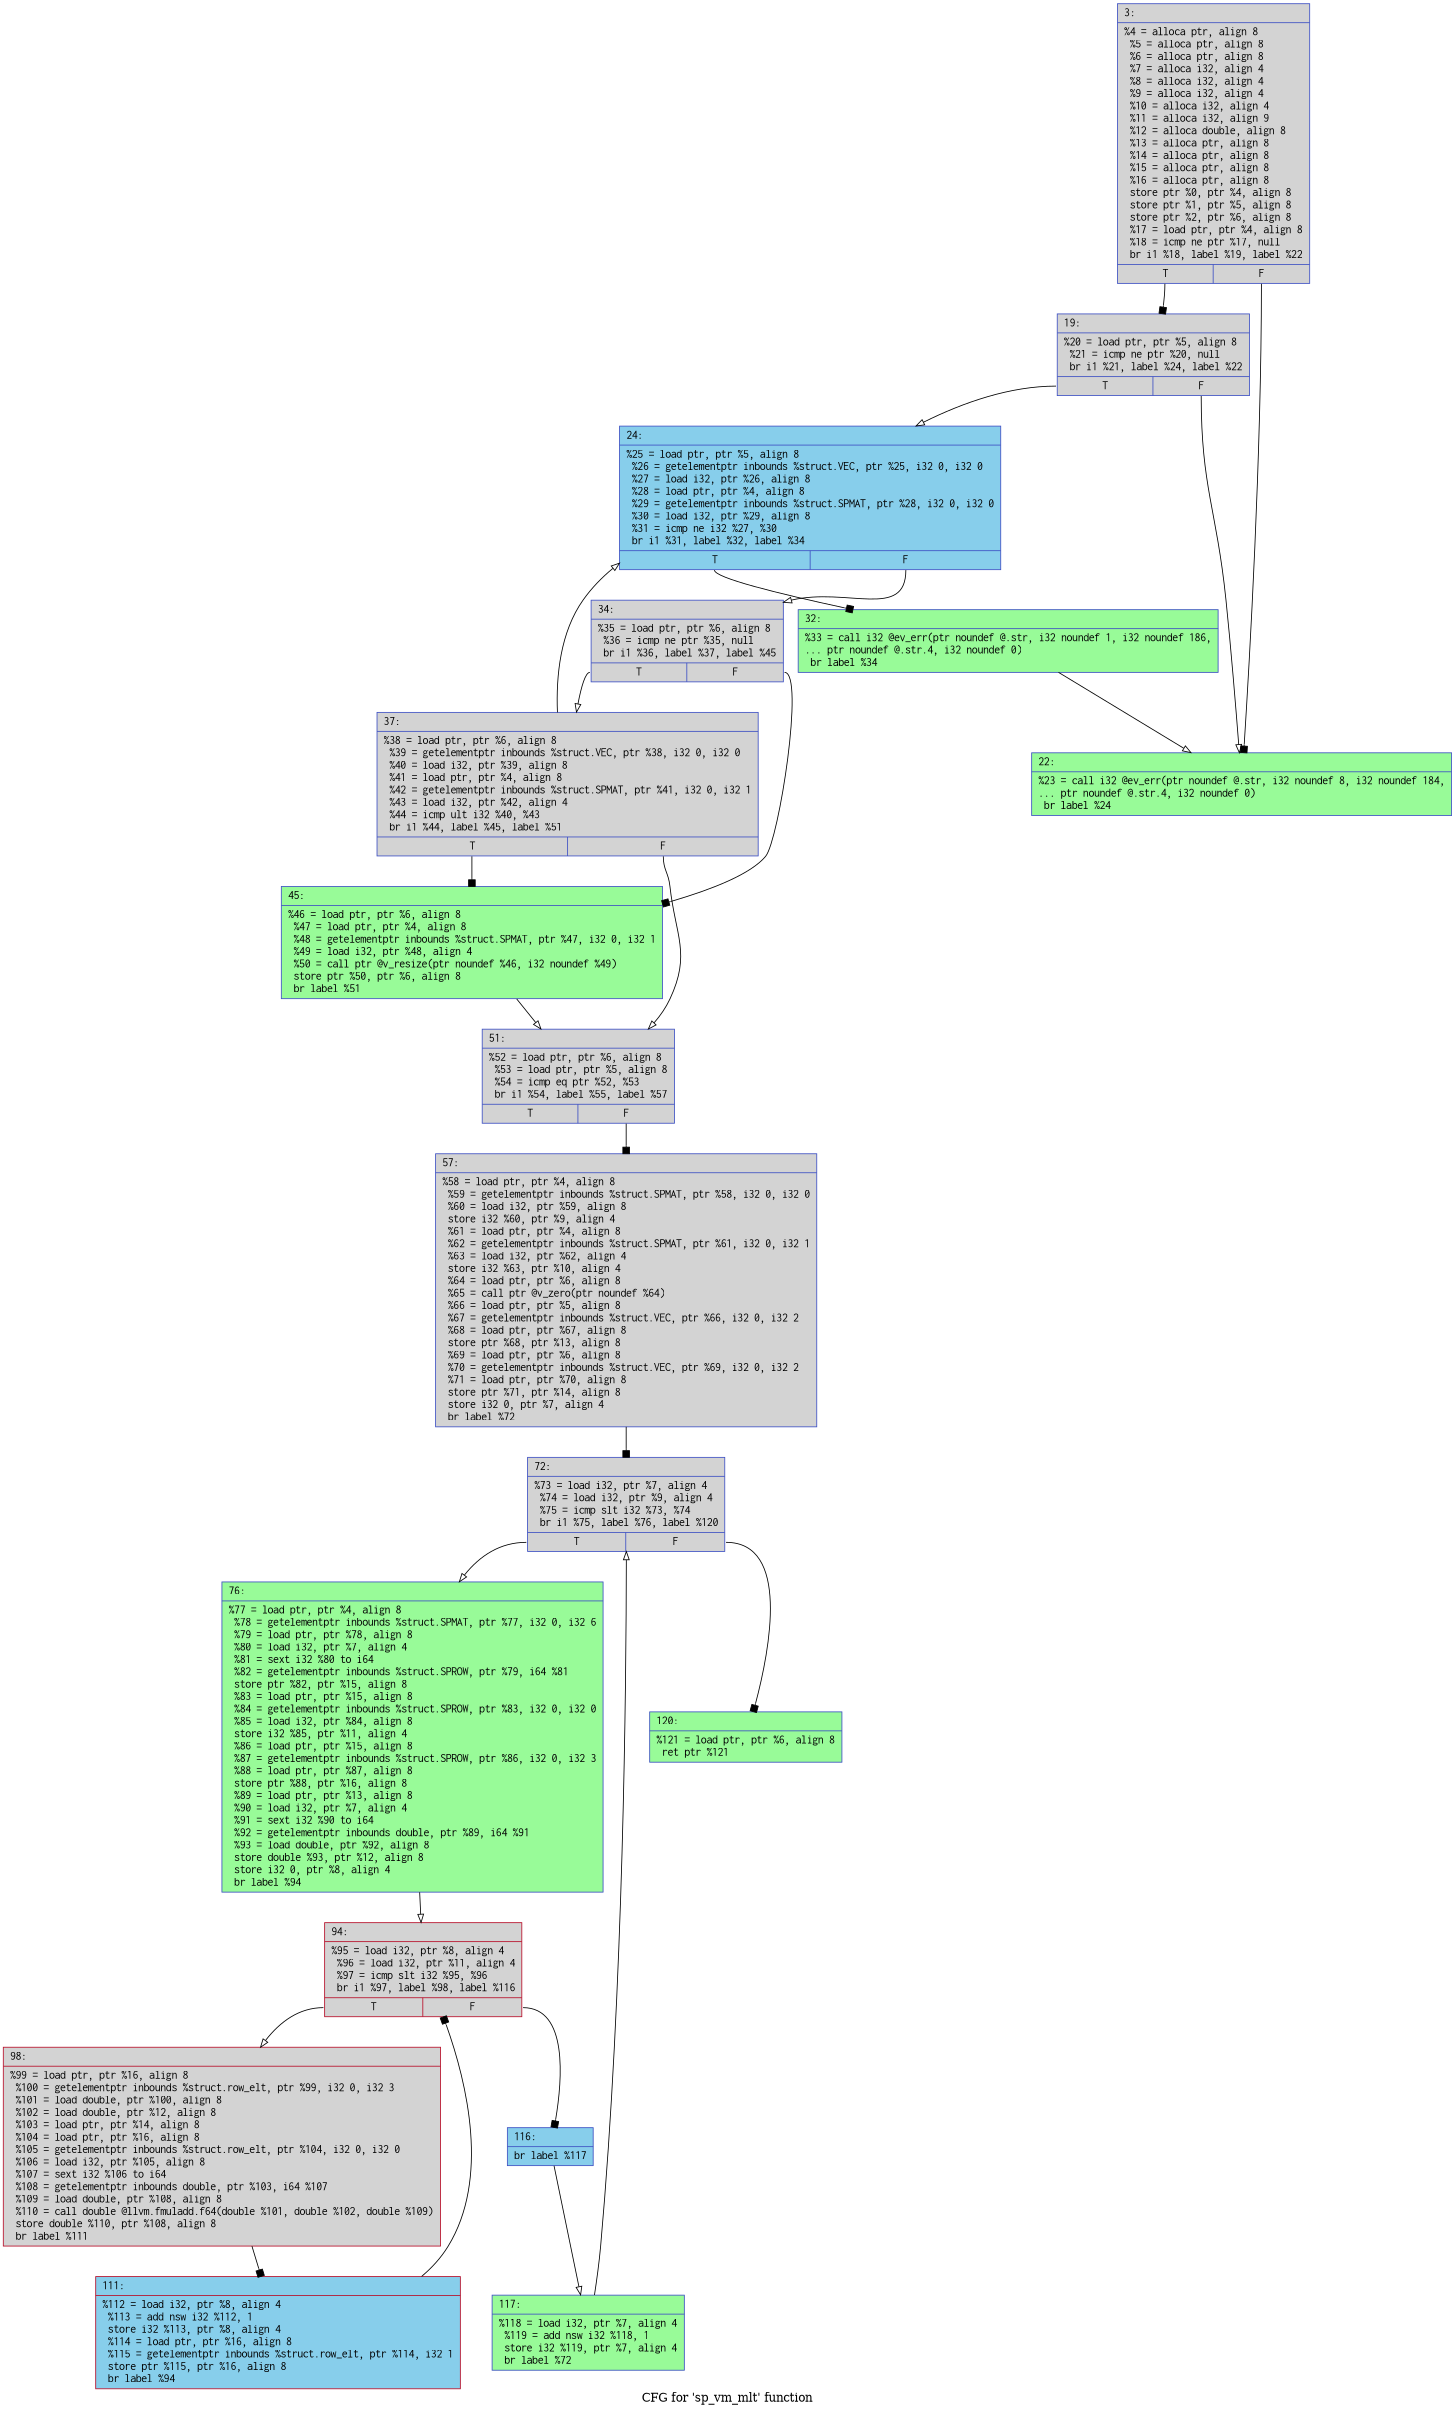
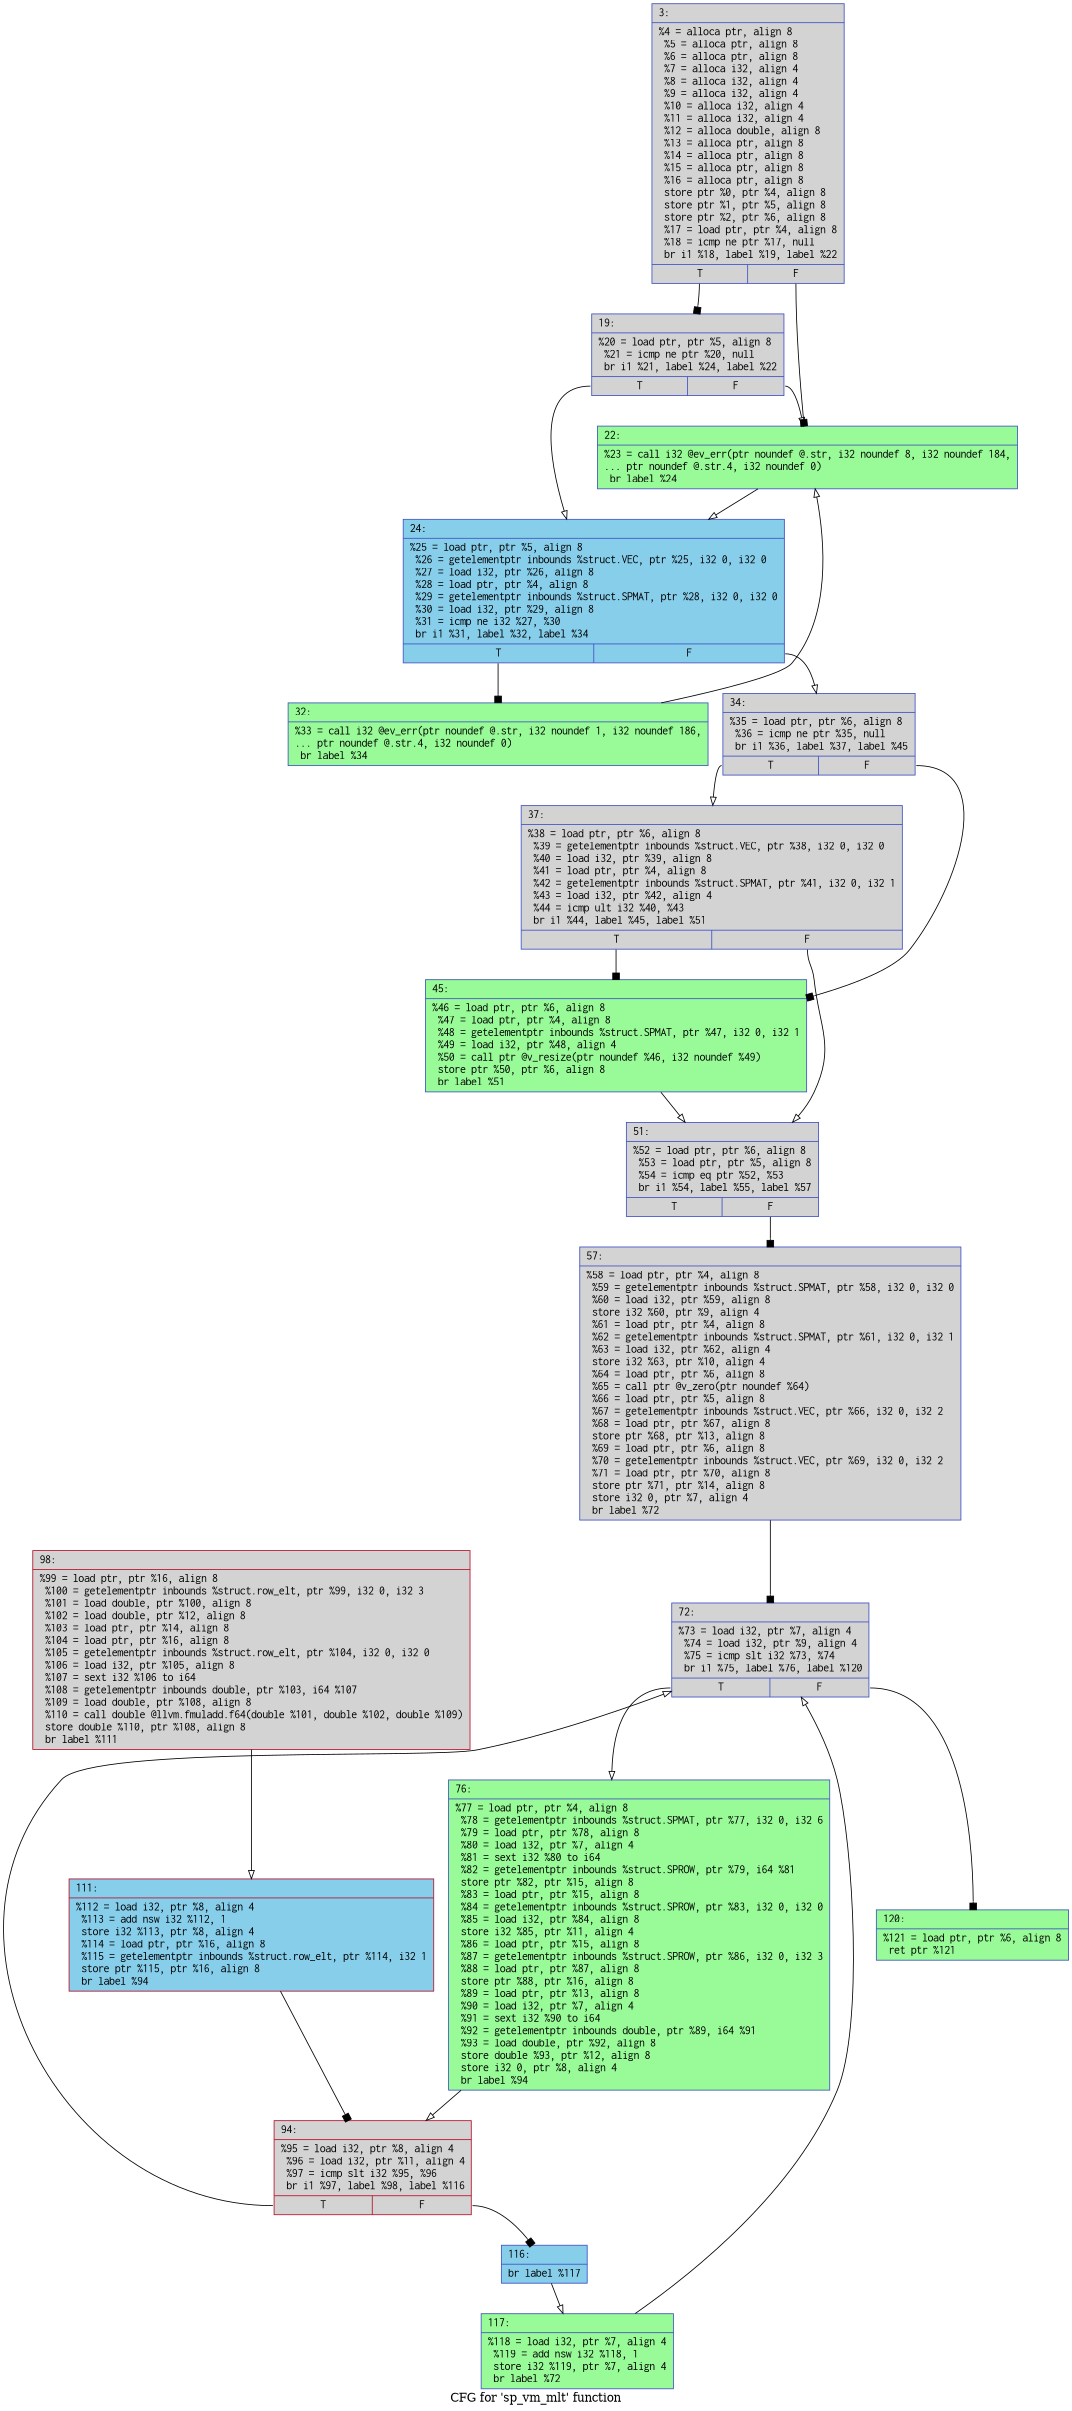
node "3:": text "%11 = alloca i32, align 9" -> "%11 = alloca i32, align 4"
edge "37:" -> "24:": now "22:" -> "24:"
edge "94:" -> "98:": now "94:" -> "72:"
edge "98:" -> "111:": arrowhead box -> onormal
